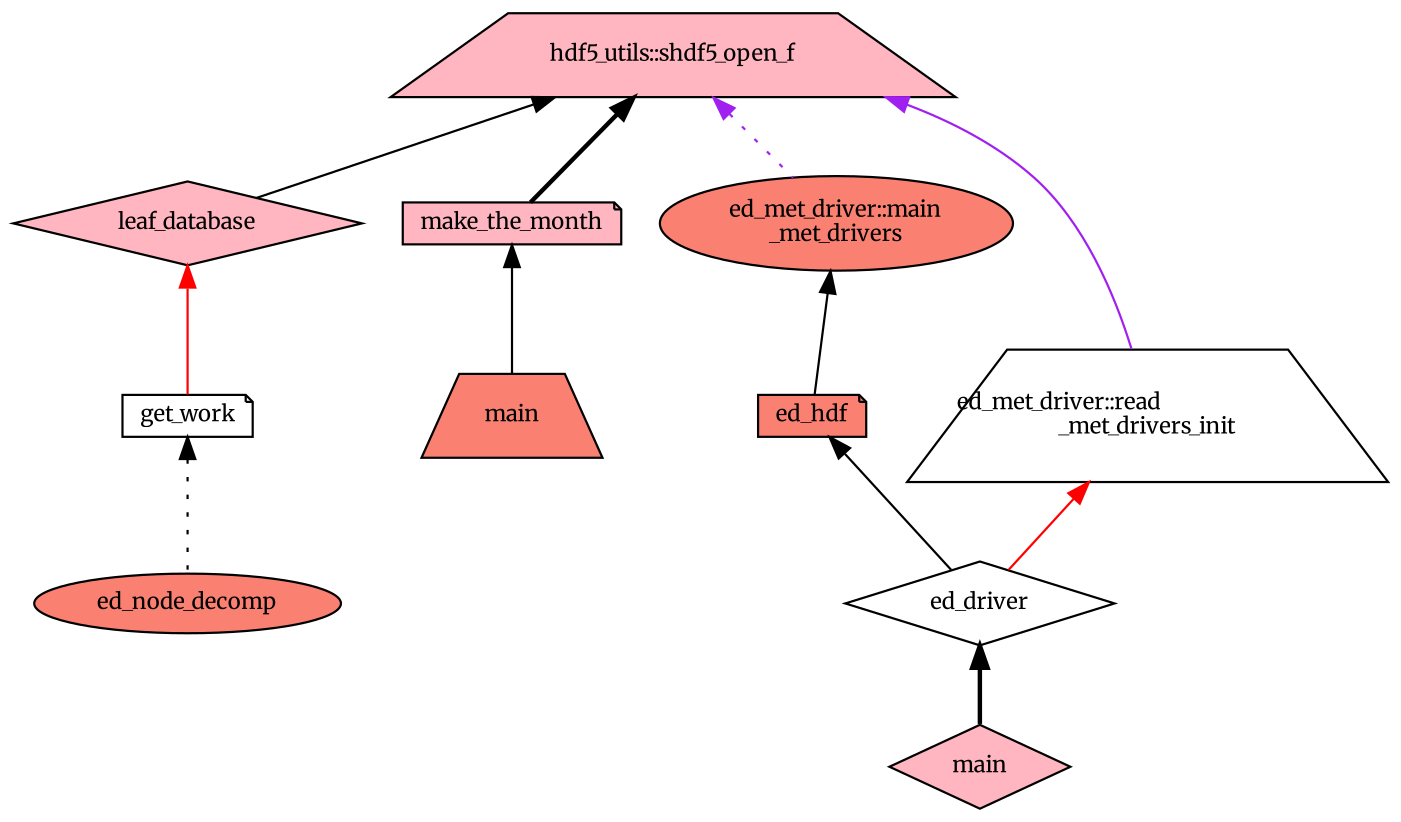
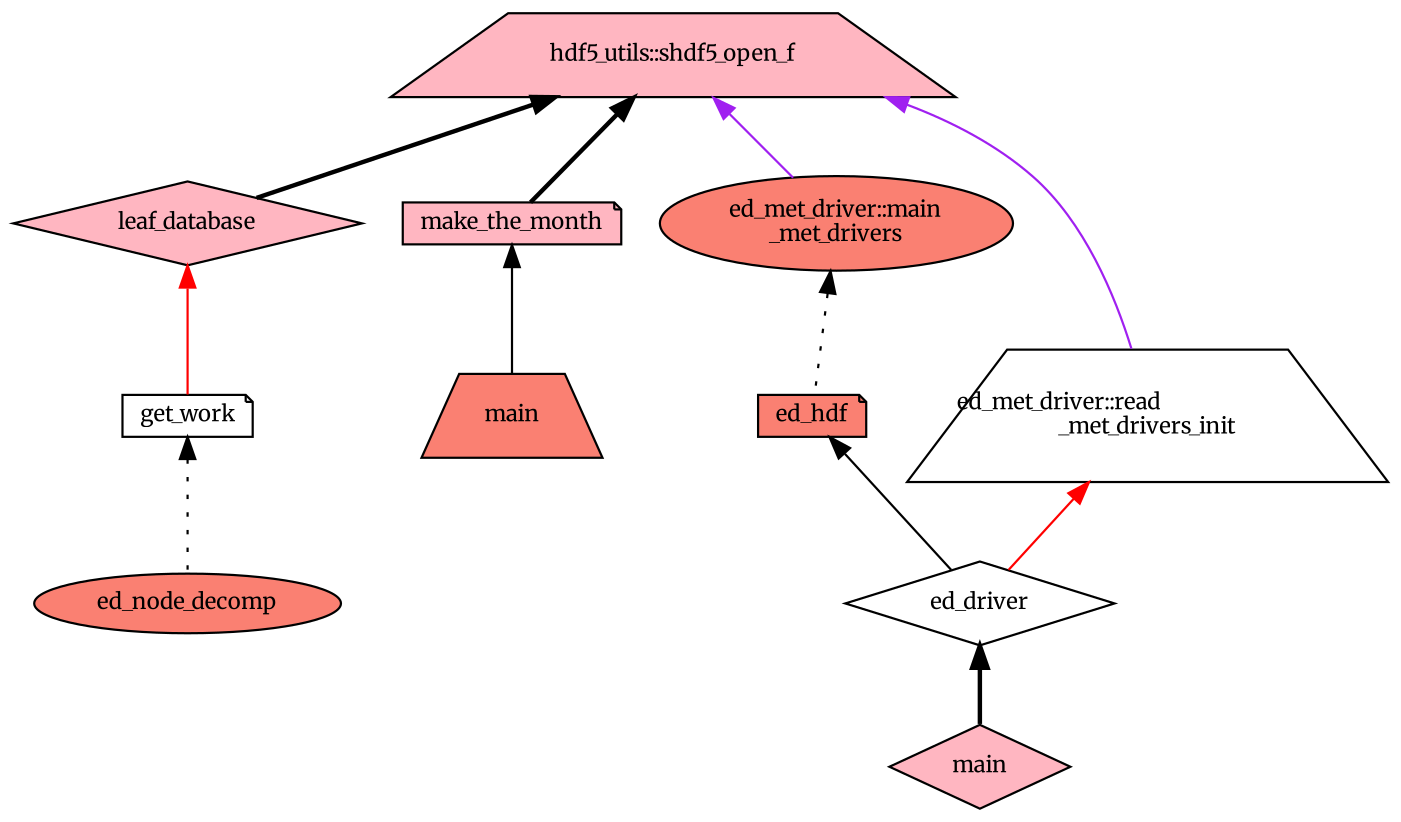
edge "ed_met_driver::main _met_drivers" -> "hdf5_utils::shdf5_open_f": style dotted -> solid
edge "leaf_database" -> "hdf5_utils::shdf5_open_f": style solid -> bold
edge "ed_hdf" -> "ed_met_driver::main _met_drivers": style solid -> dotted
